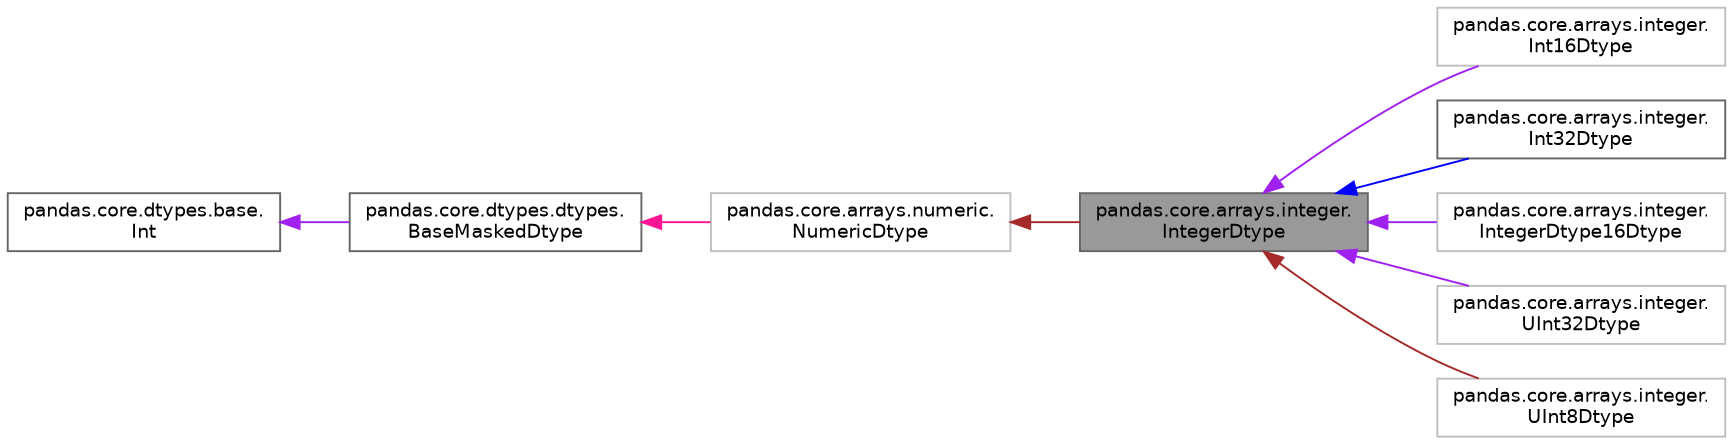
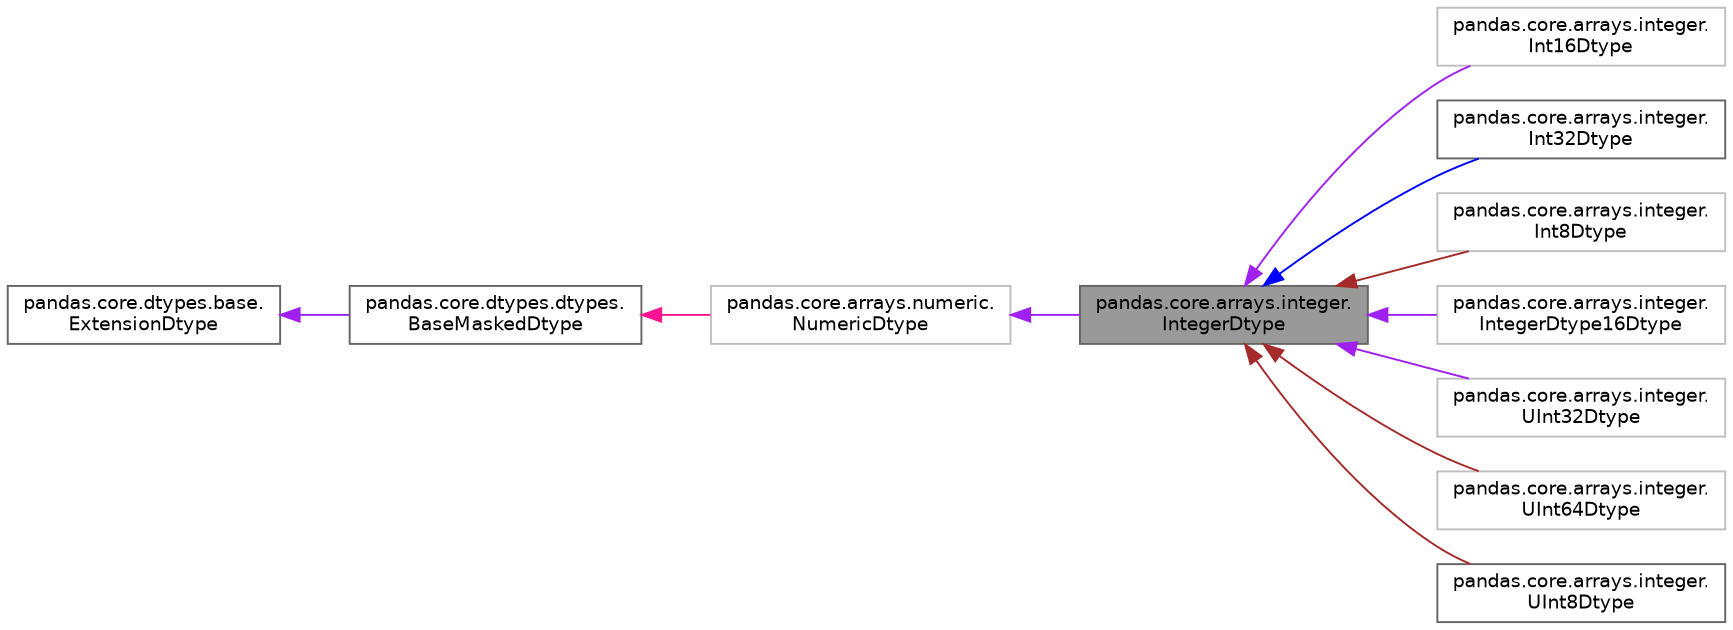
node "pandas.core.dtypes.base. Int": label "pandas.core.dtypes.base. Int" -> "pandas.core.dtypes.base. ExtensionDtype"
edge "pandas.core.arrays.integer. IntegerDtype" -> "pandas.core.arrays.numeric. NumericDtype": color brown -> purple
node "pandas.core.arrays.integer. Int8Dtype": added
node "pandas.core.arrays.integer. UInt8Dtype": color grey75 -> gray40
node "pandas.core.arrays.integer. UInt64Dtype": added
